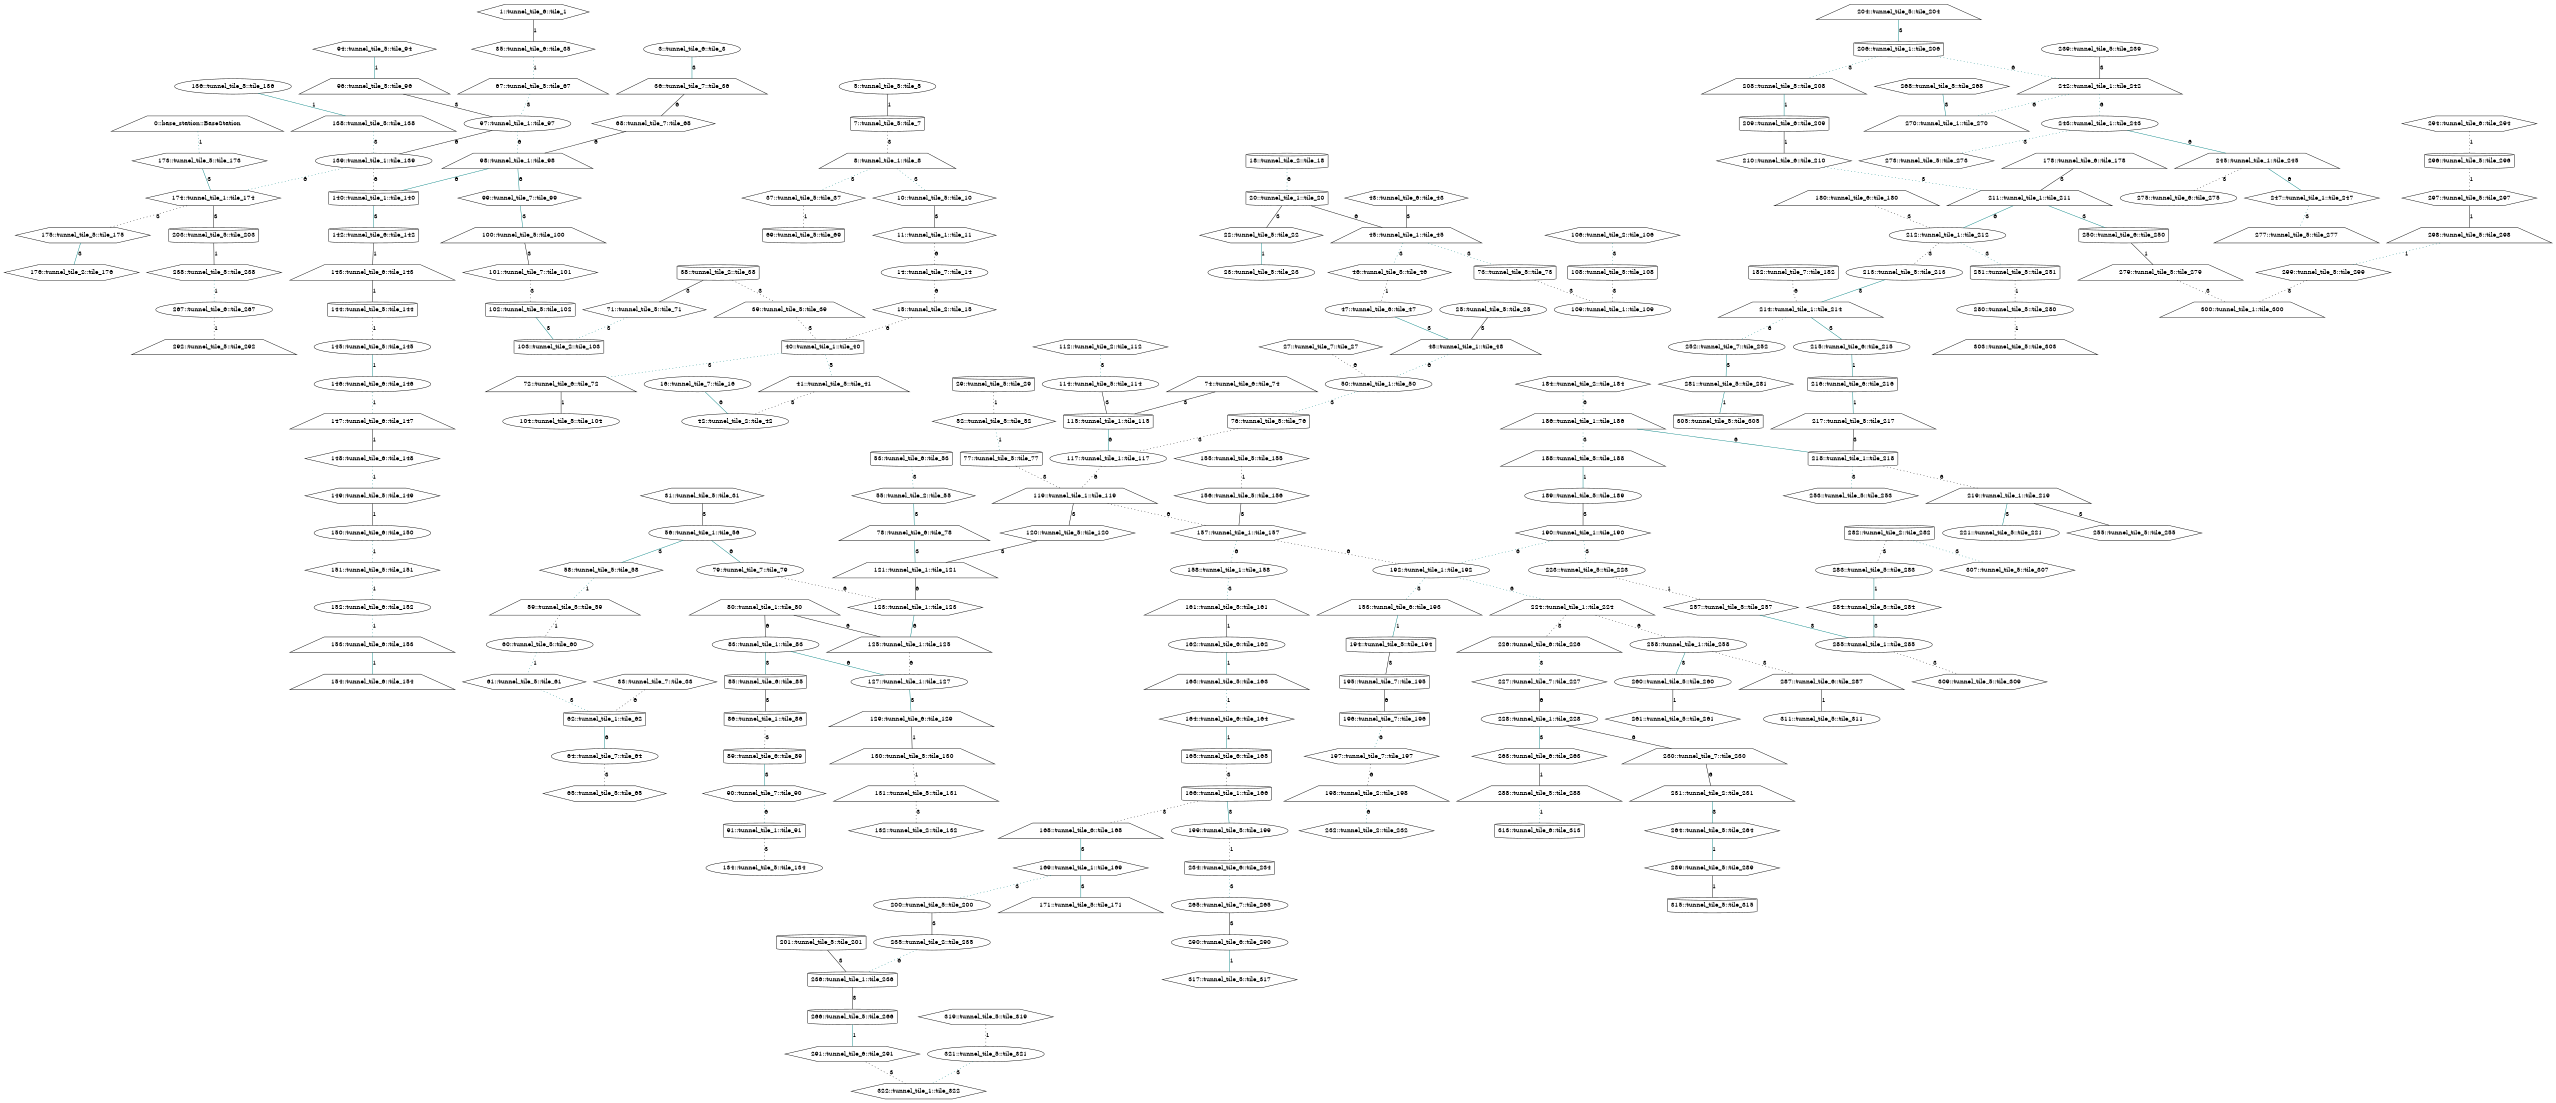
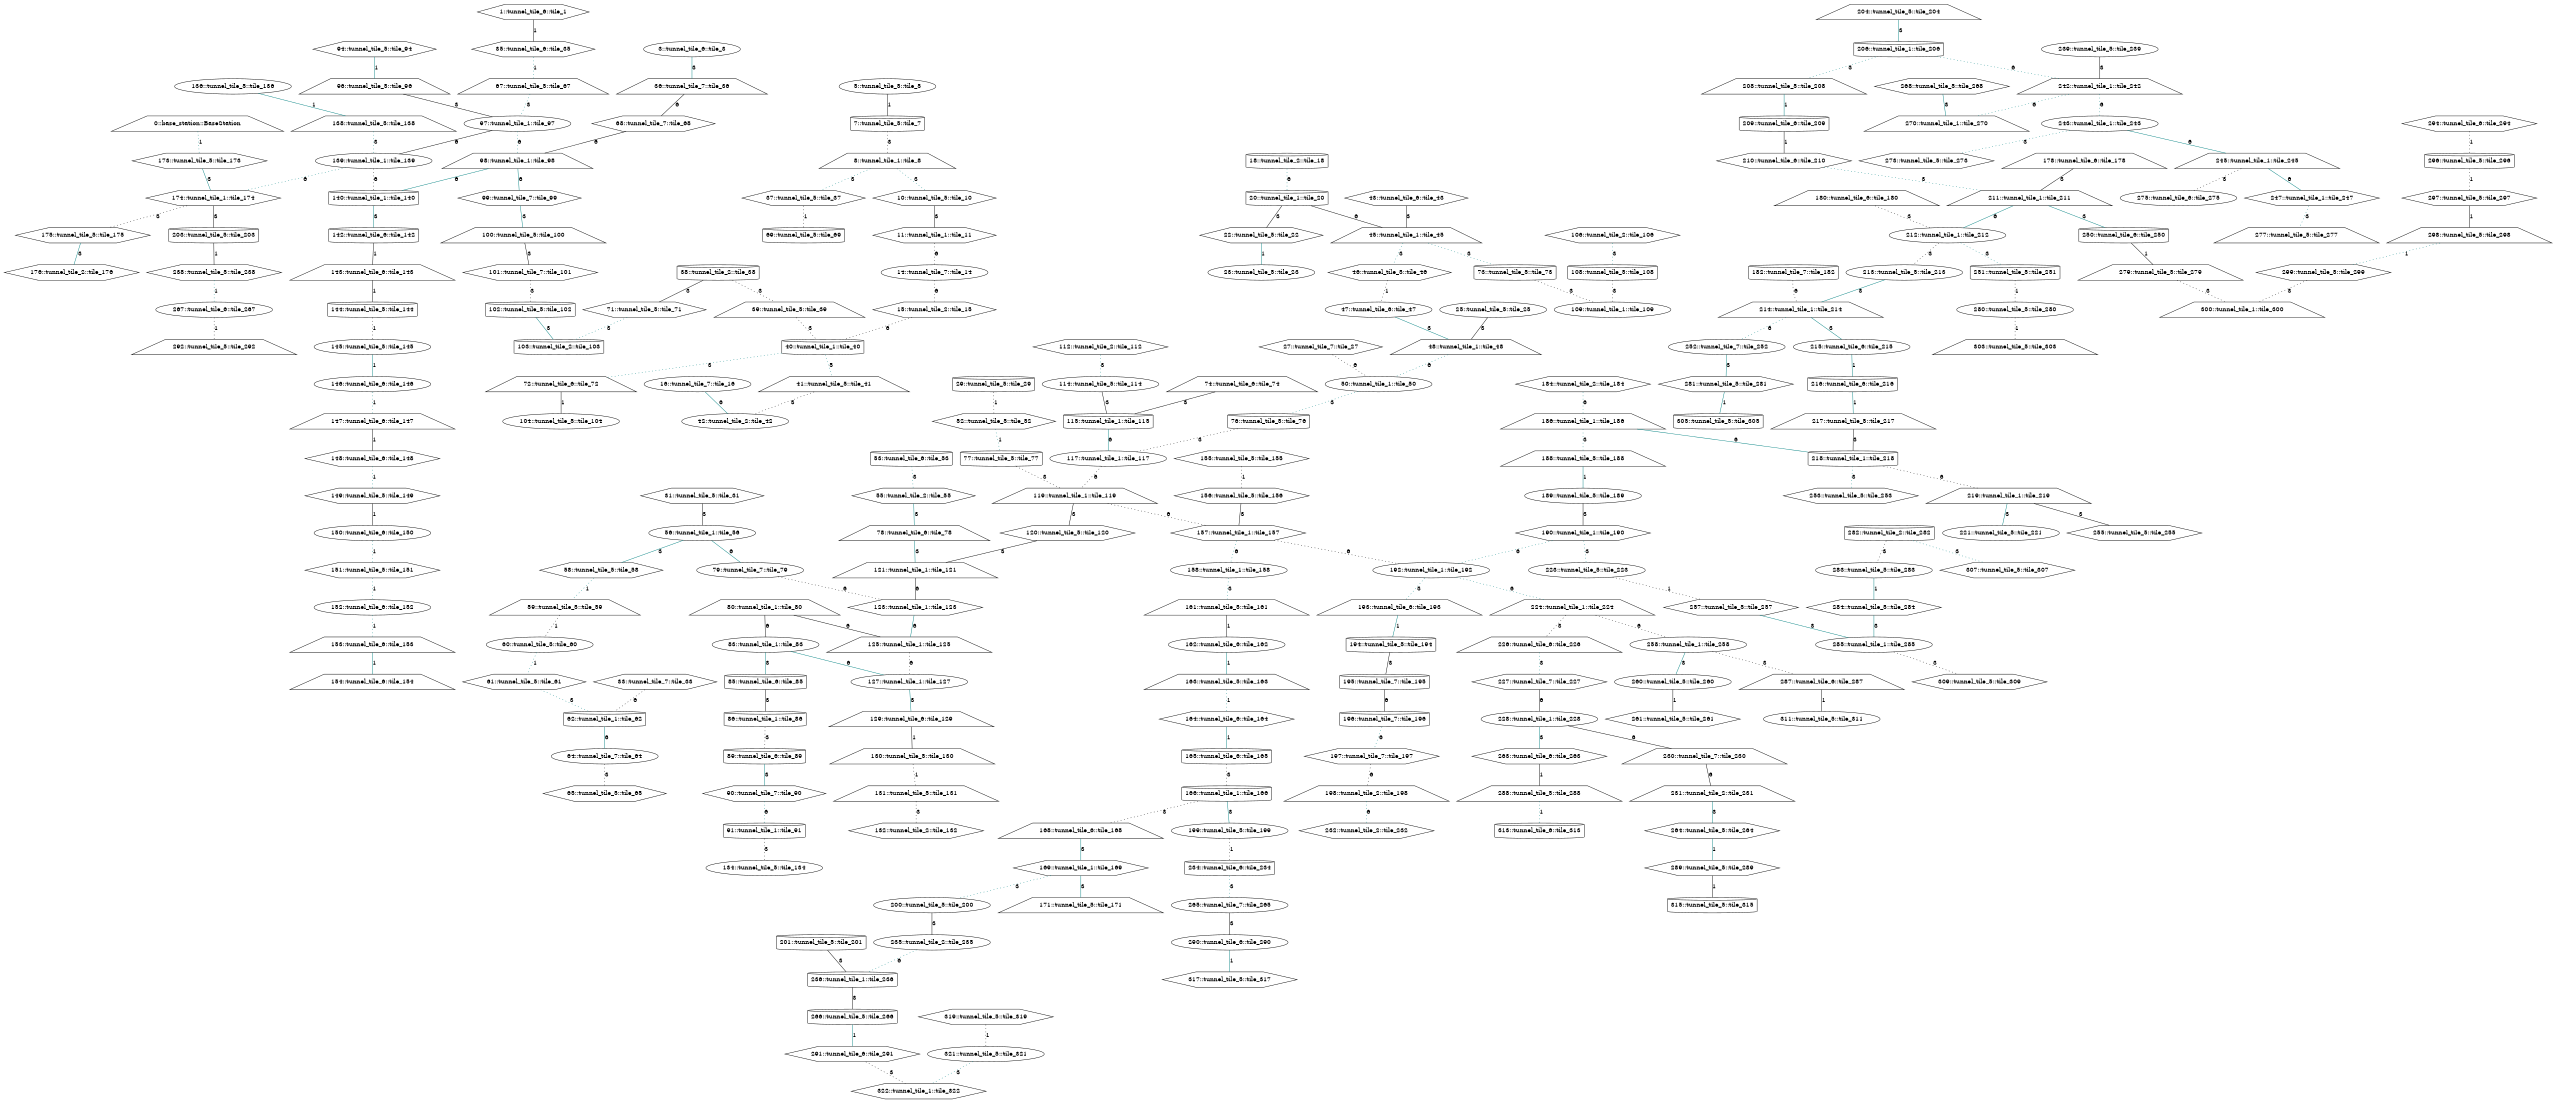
node "153::tunnel_tile_6::tile_193": label "153::tunnel_tile_6::tile_193" -> "193::tunnel_tile_6::tile_193"
